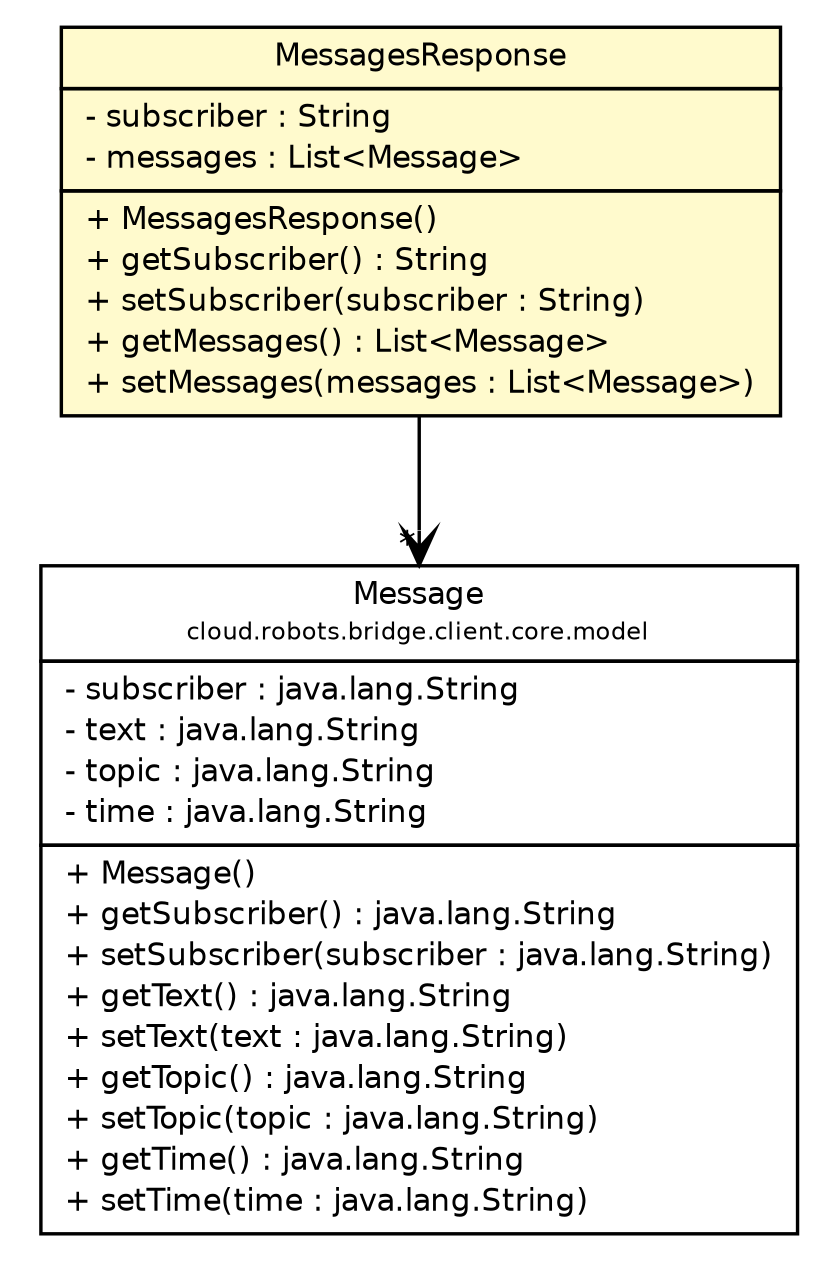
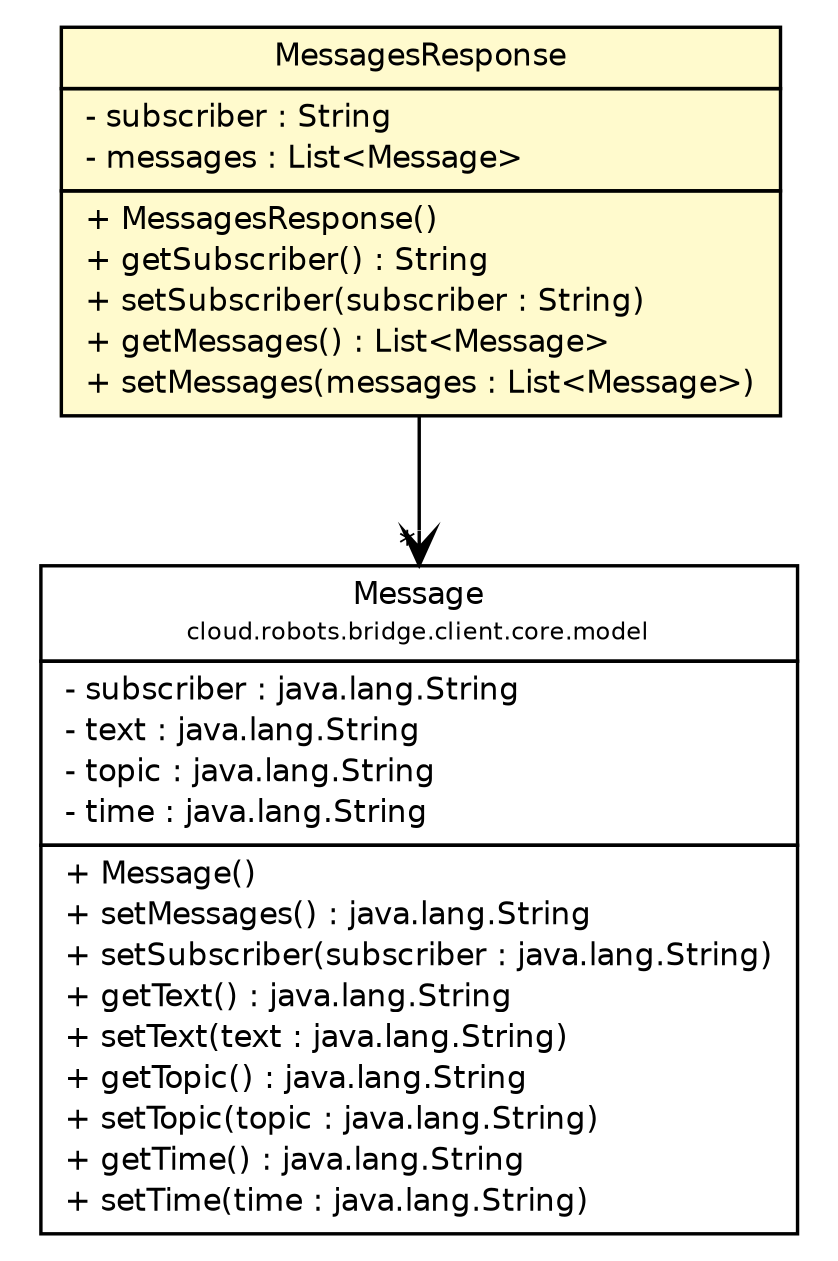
node "Message": text "+ getSubscriber() : java.lang.String" -> "+ setMessages() : java.lang.String"
